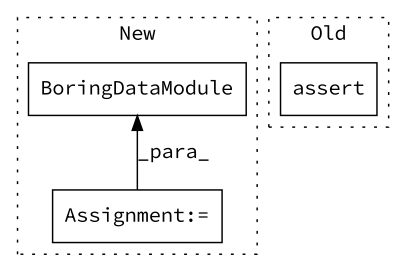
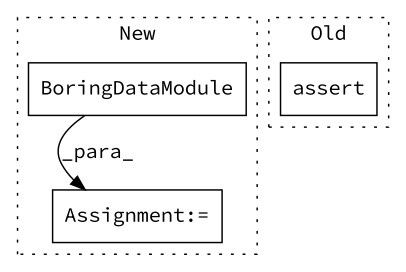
edge "Assignment:=" -> "BoringDataModule": reversed
